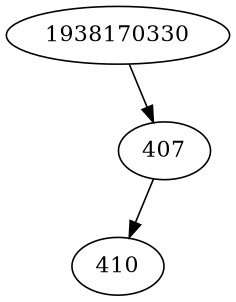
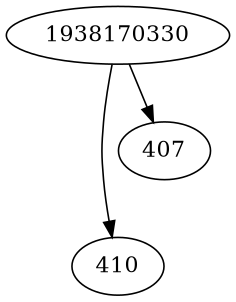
edge "407" -> "410": now "1938170330" -> "410"
